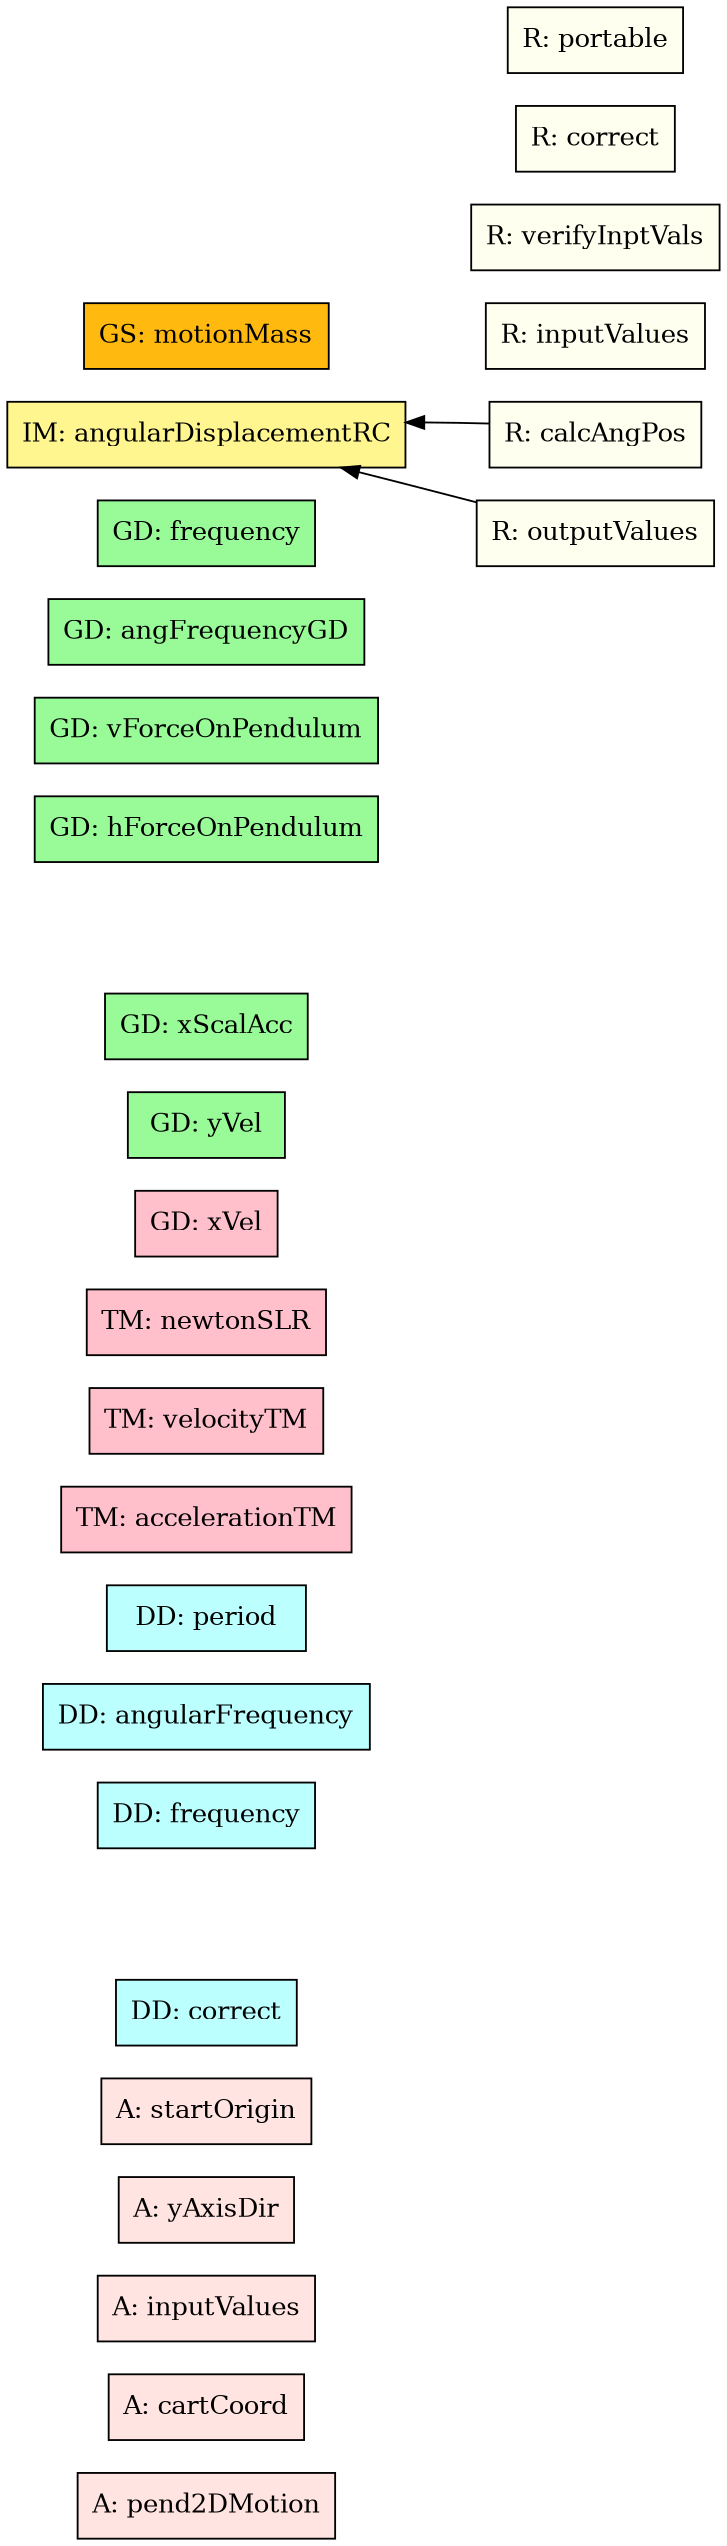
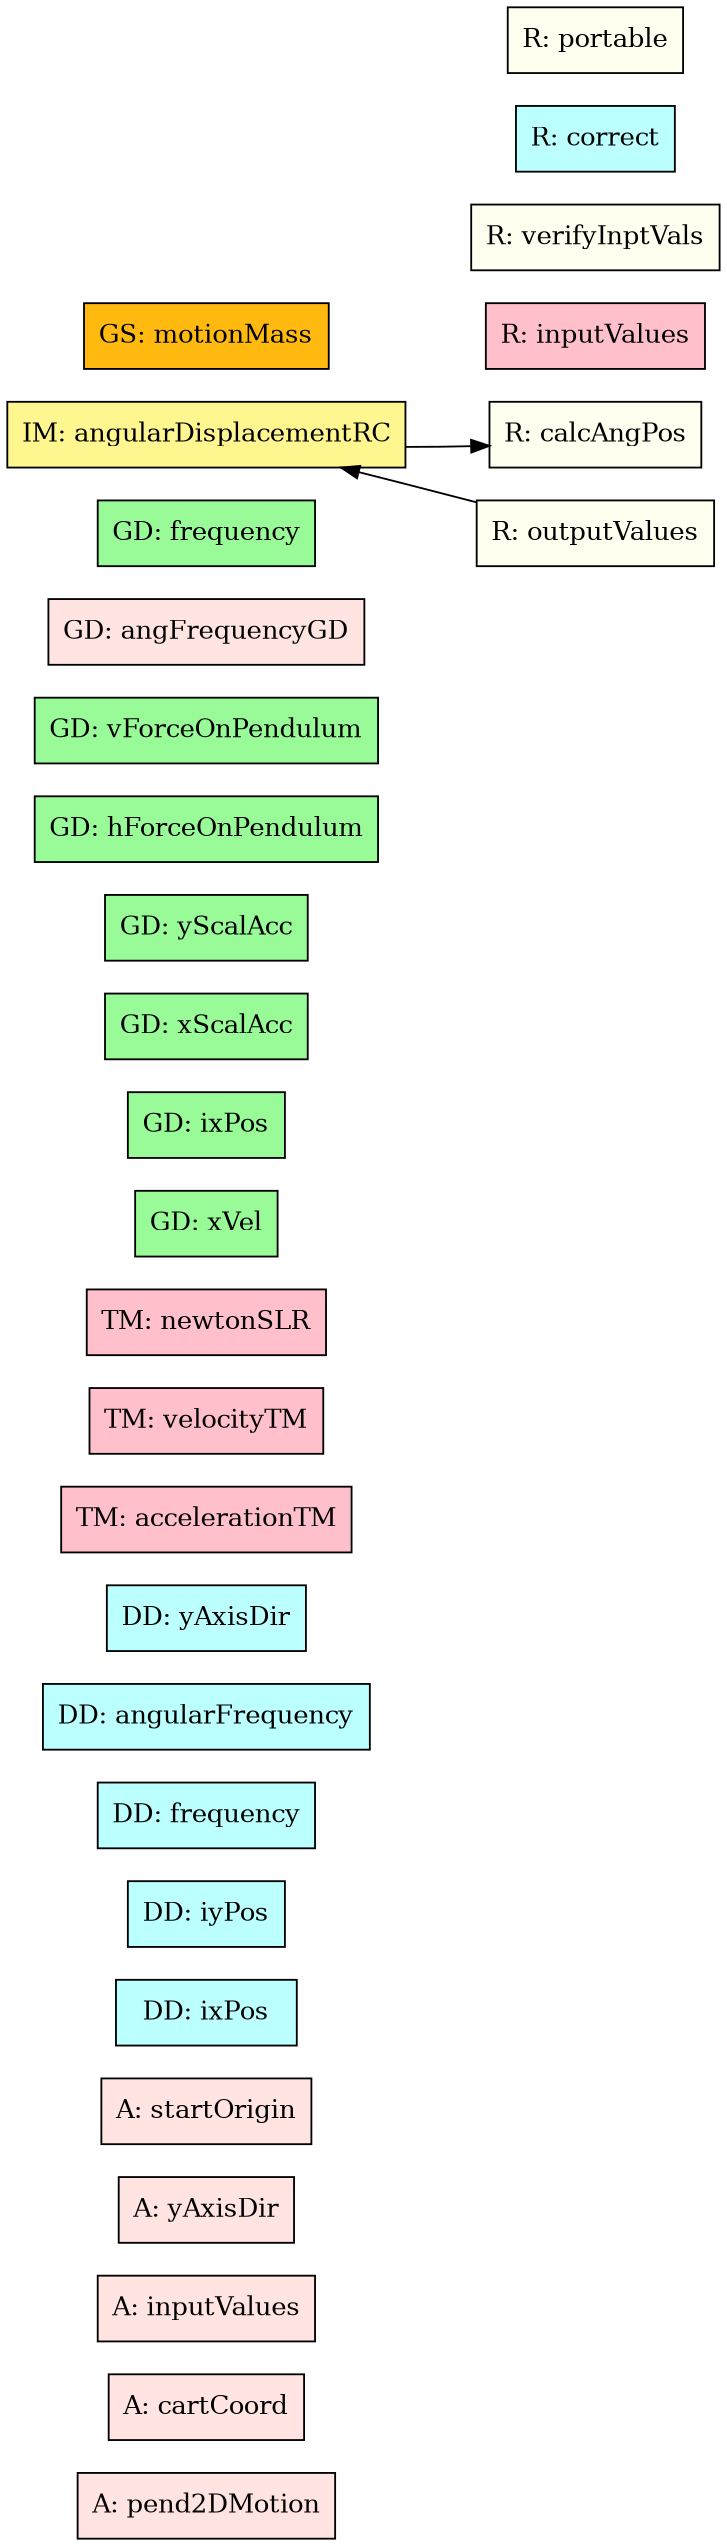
node "R: correct": fillcolor ivory -> paleturquoise1
node "R: inputValues": fillcolor ivory -> pink
edge "R: calcAngPos" -> "IM: angularDisplacementRC": reversed
node "GD: angFrequencyGD": fillcolor palegreen -> mistyrose
node "GD: yScalAcc": added
node "GD: yVel": label "GD: yVel" -> "GD: ixPos"
node "GD: xVel": fillcolor pink -> palegreen
node "DD: period": label "DD: period" -> "DD: yAxisDir"
node "DD: iyPos": added
node "DD: correct": label "DD: correct" -> "DD: ixPos"
